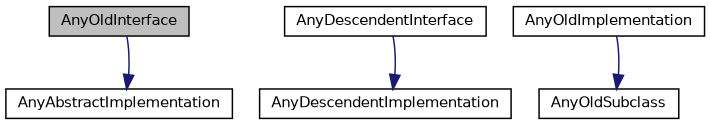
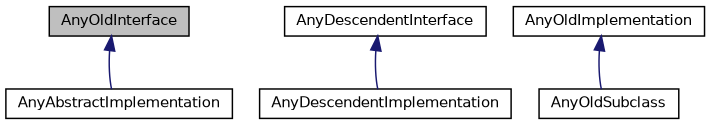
edge "AnyOldInterface" -> "AnyAbstractImplementation": reversed
edge "AnyDescendentInterface" -> "AnyDescendentImplementation": reversed
edge "AnyOldImplementation" -> "AnyOldSubclass": reversed
